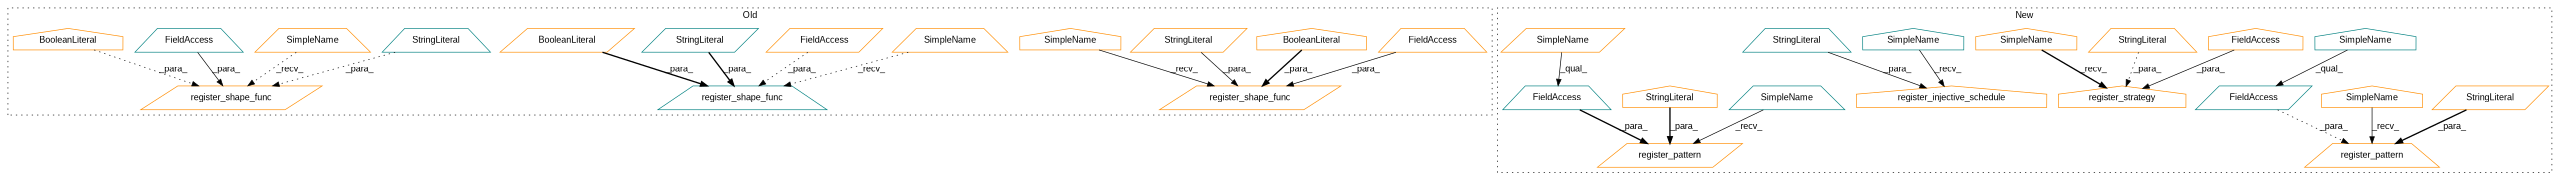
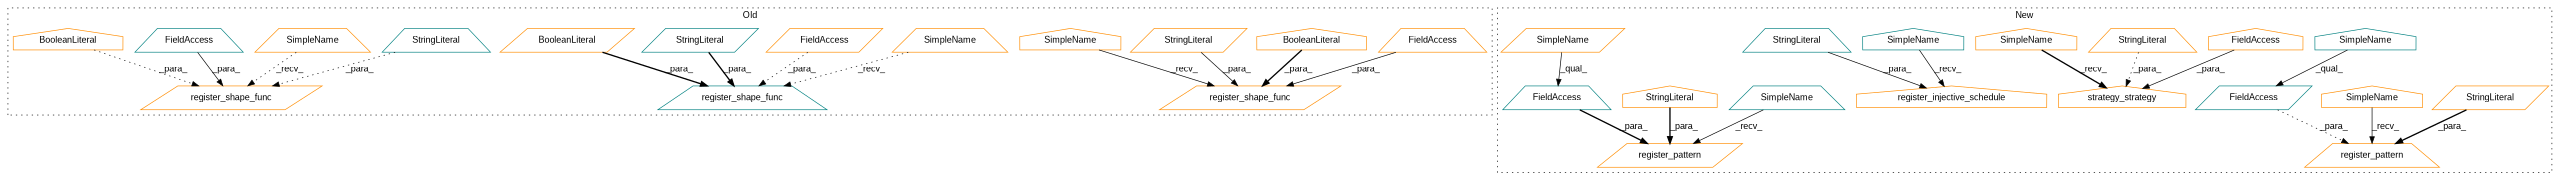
node "register_strategy": label "register_strategy" -> "strategy_strategy"
